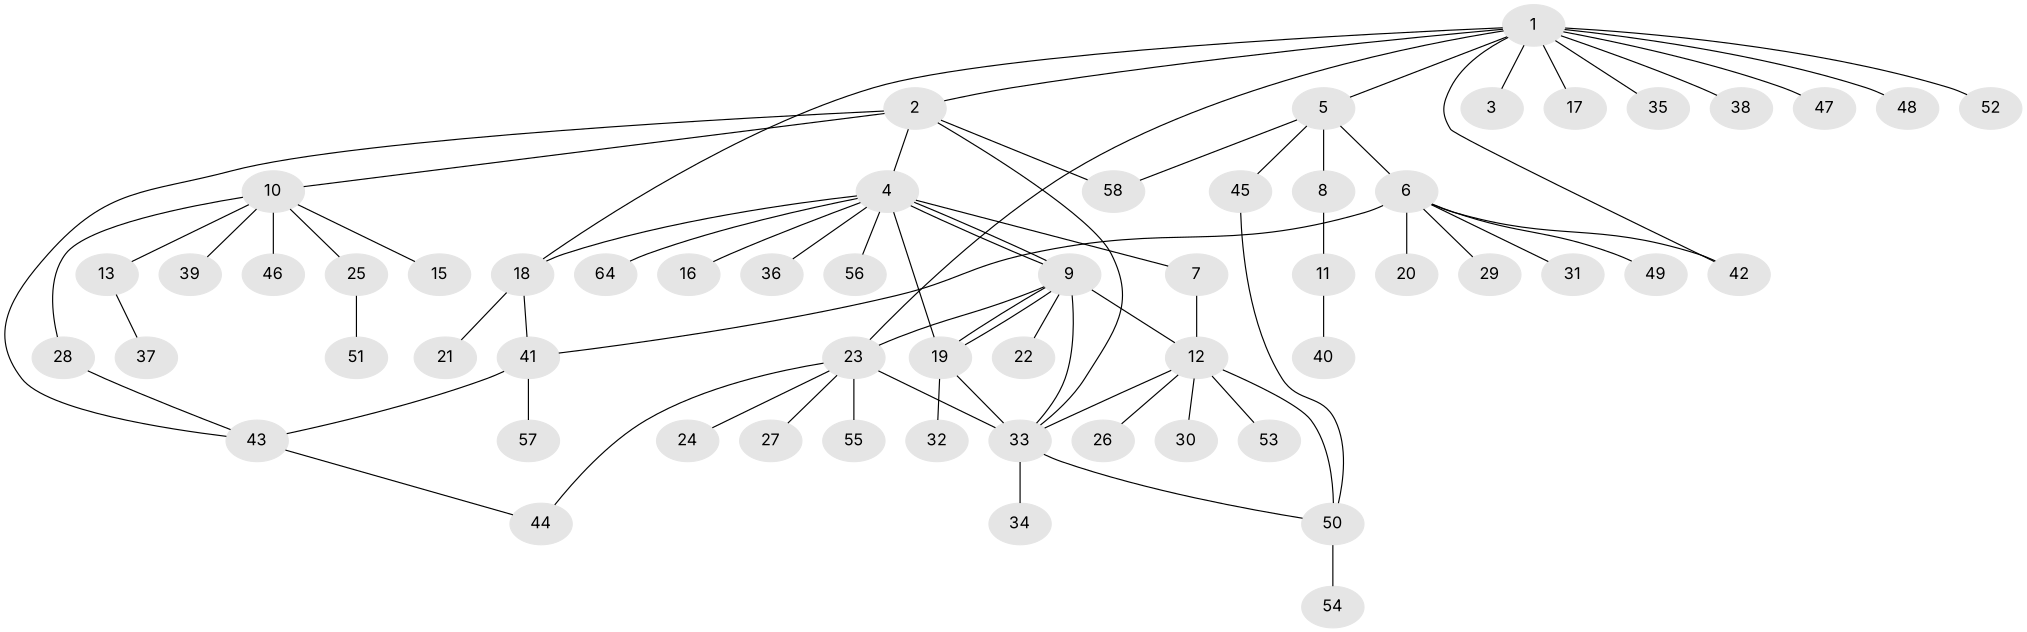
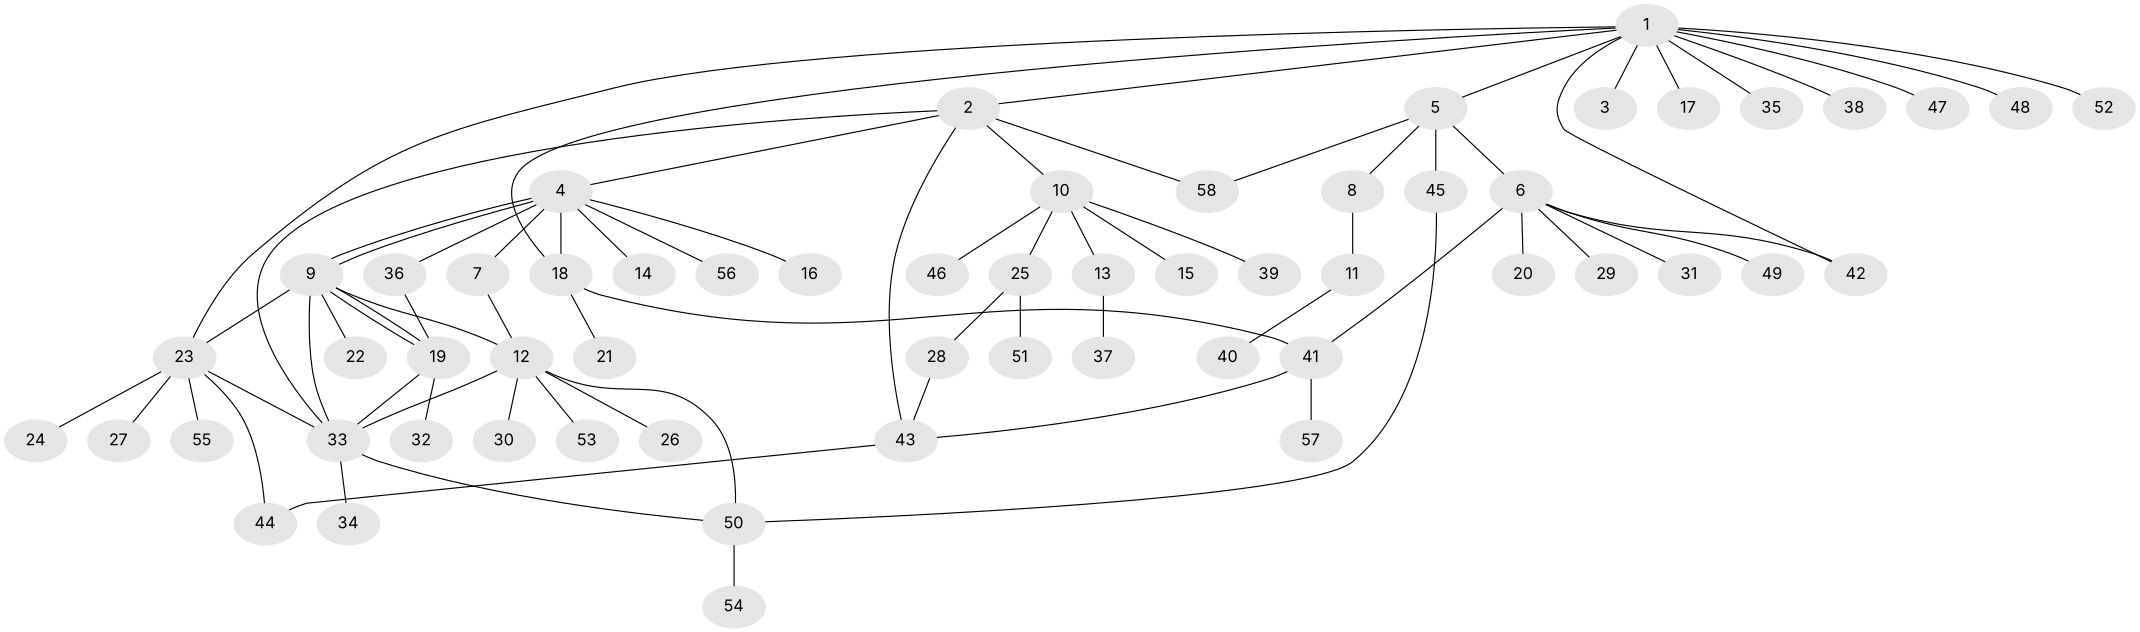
edge "10" -- "28": now "25" -- "28"
node "64": label "64" -> "14"
edge "4" -- "19": now "36" -- "19"
